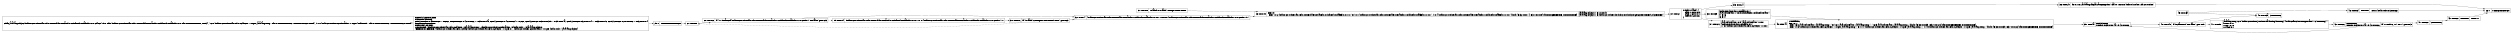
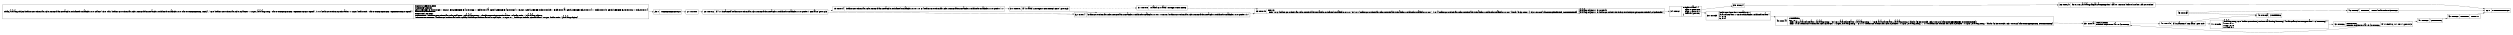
node "37: 0x002c": removed
edge "30: 0x000c" -> "27: 0x0000": now "30: 0x000c" -> "31: 0x000e"
